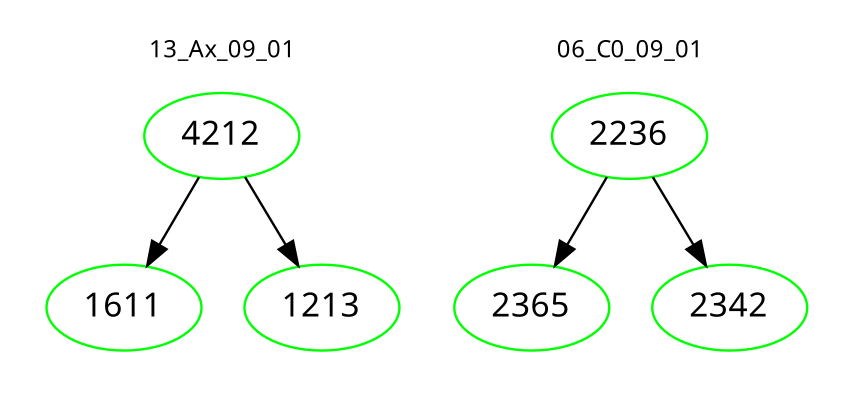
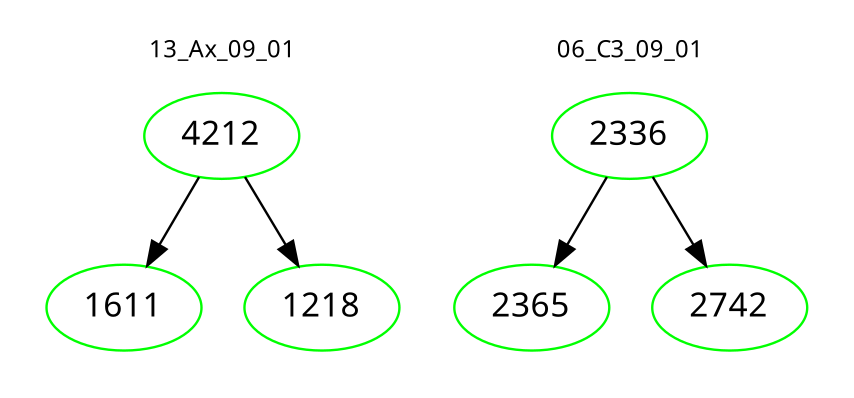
cluster "06_C0_09_01": label "06_C0_09_01" -> "06_C3_09_01"
node "2236": label "2236" -> "2336"
node "1213": label "1213" -> "1218"
node "2342": label "2342" -> "2742"
